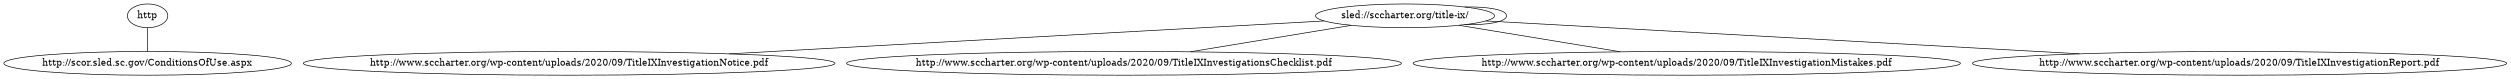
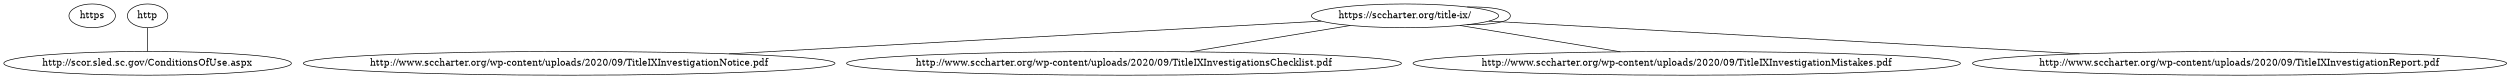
node "https": added
node "sled://sccharter.org/title-ix/": label "sled://sccharter.org/title-ix/" -> "https://sccharter.org/title-ix/"
